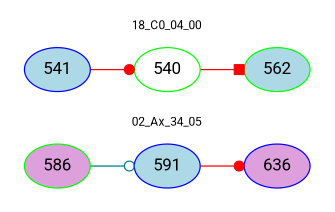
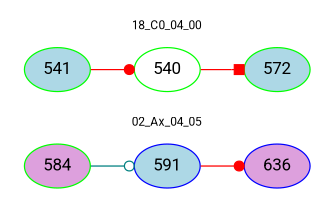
node "541": color blue -> green
node "562": label "562" -> "572"
cluster "02_Ax_34_05": label "02_Ax_34_05" -> "02_Ax_04_05"
node "586": label "586" -> "584"
